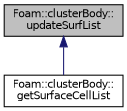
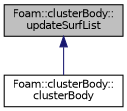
node "Foam::clusterBody:: getSurfaceCellList": label "Foam::clusterBody:: getSurfaceCellList" -> "Foam::clusterBody:: clusterBody"
